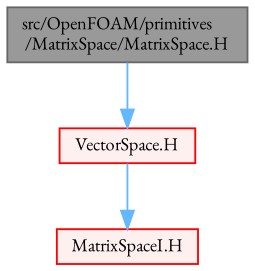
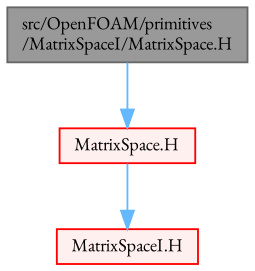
node "src/OpenFOAM/primitives /MatrixSpace/MatrixSpace.H": label "src/OpenFOAM/primitives /MatrixSpace/MatrixSpace.H" -> "src/OpenFOAM/primitives /MatrixSpaceI/MatrixSpace.H"
node "VectorSpace.H": label "VectorSpace.H" -> "MatrixSpace.H"
